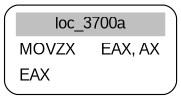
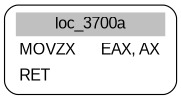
node "loc_3700a": text "EAX" -> "RET"
